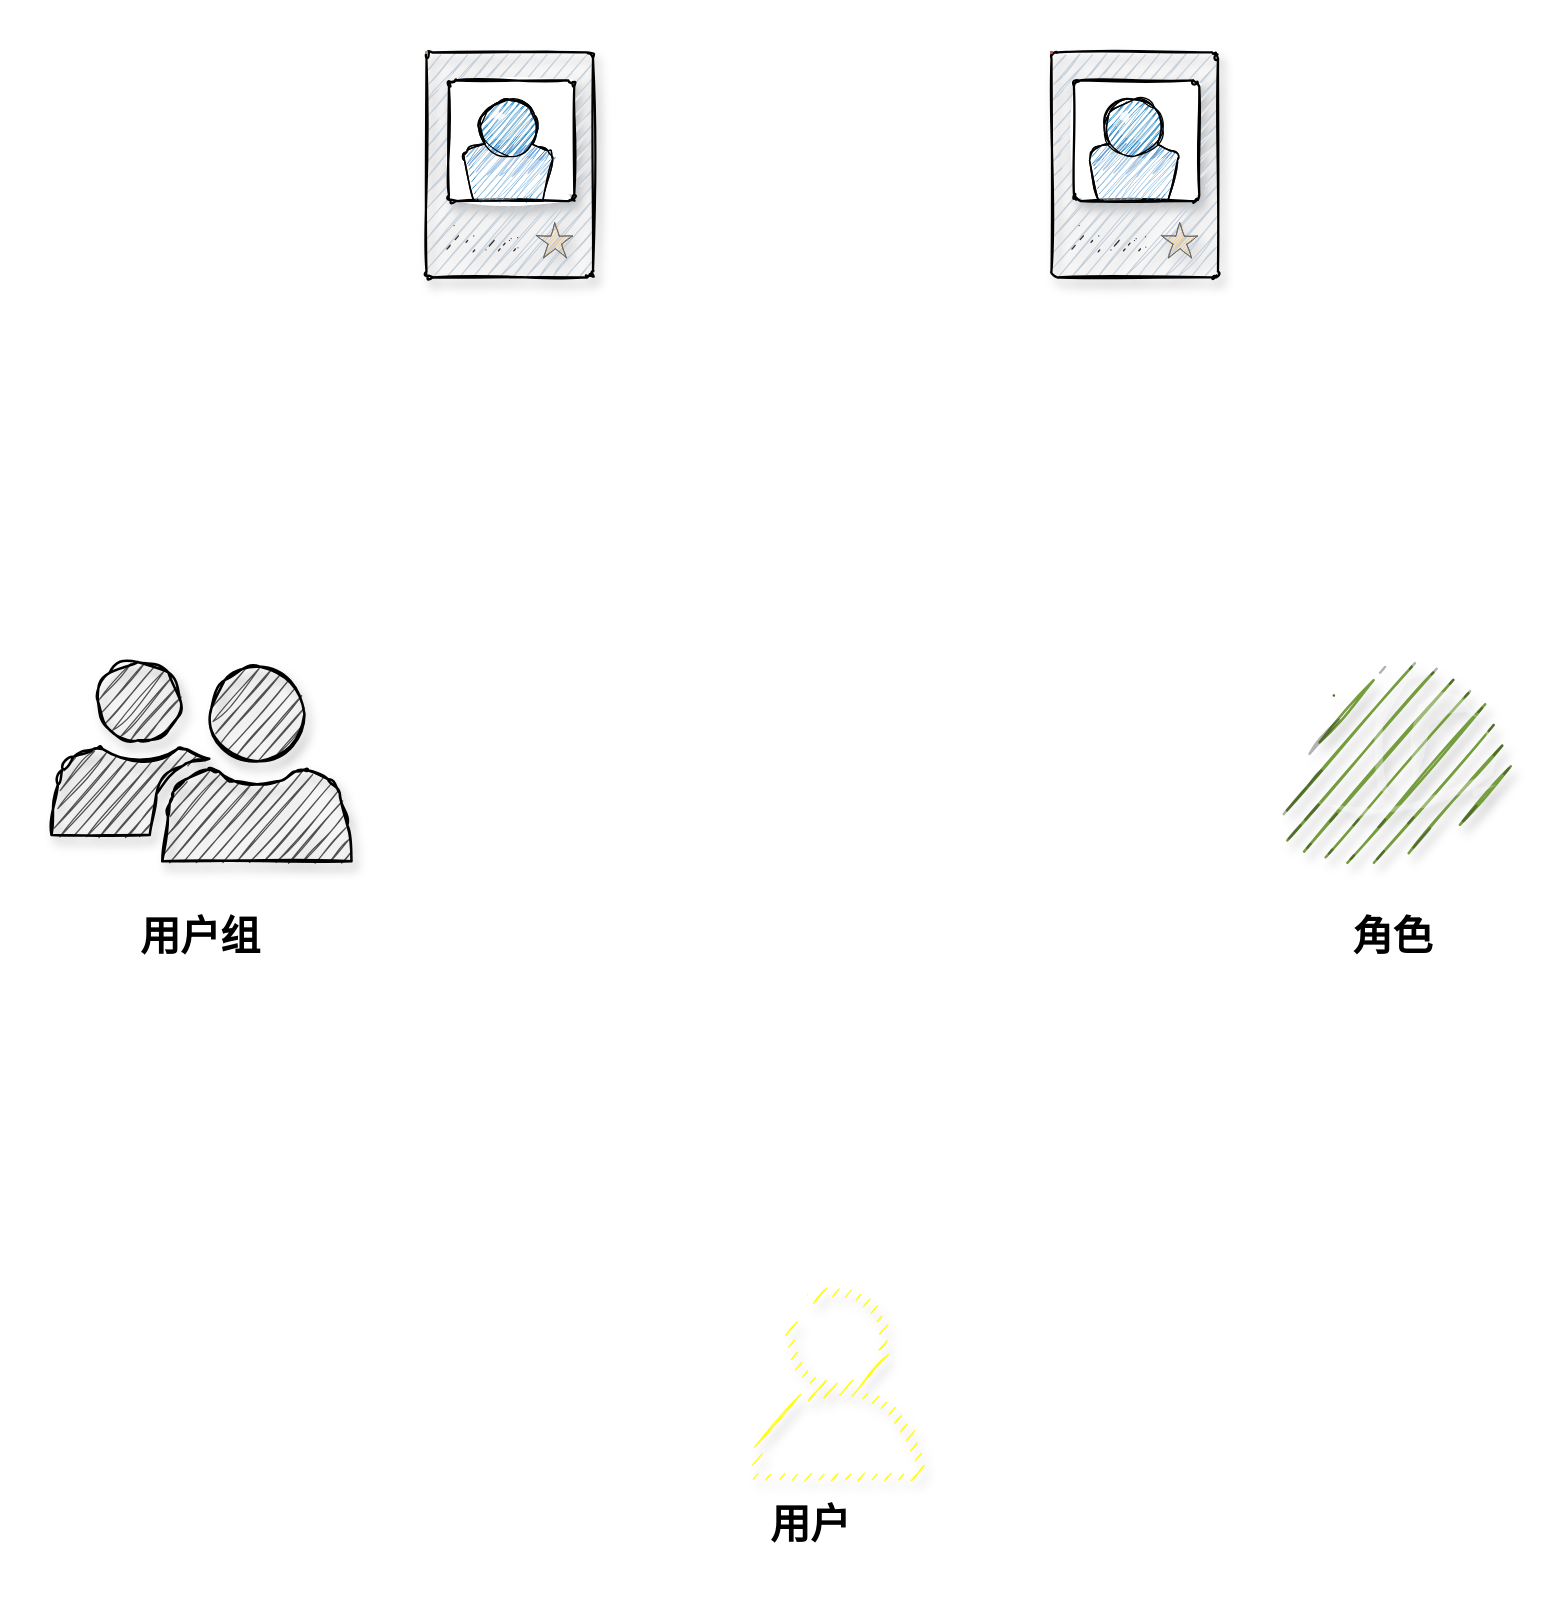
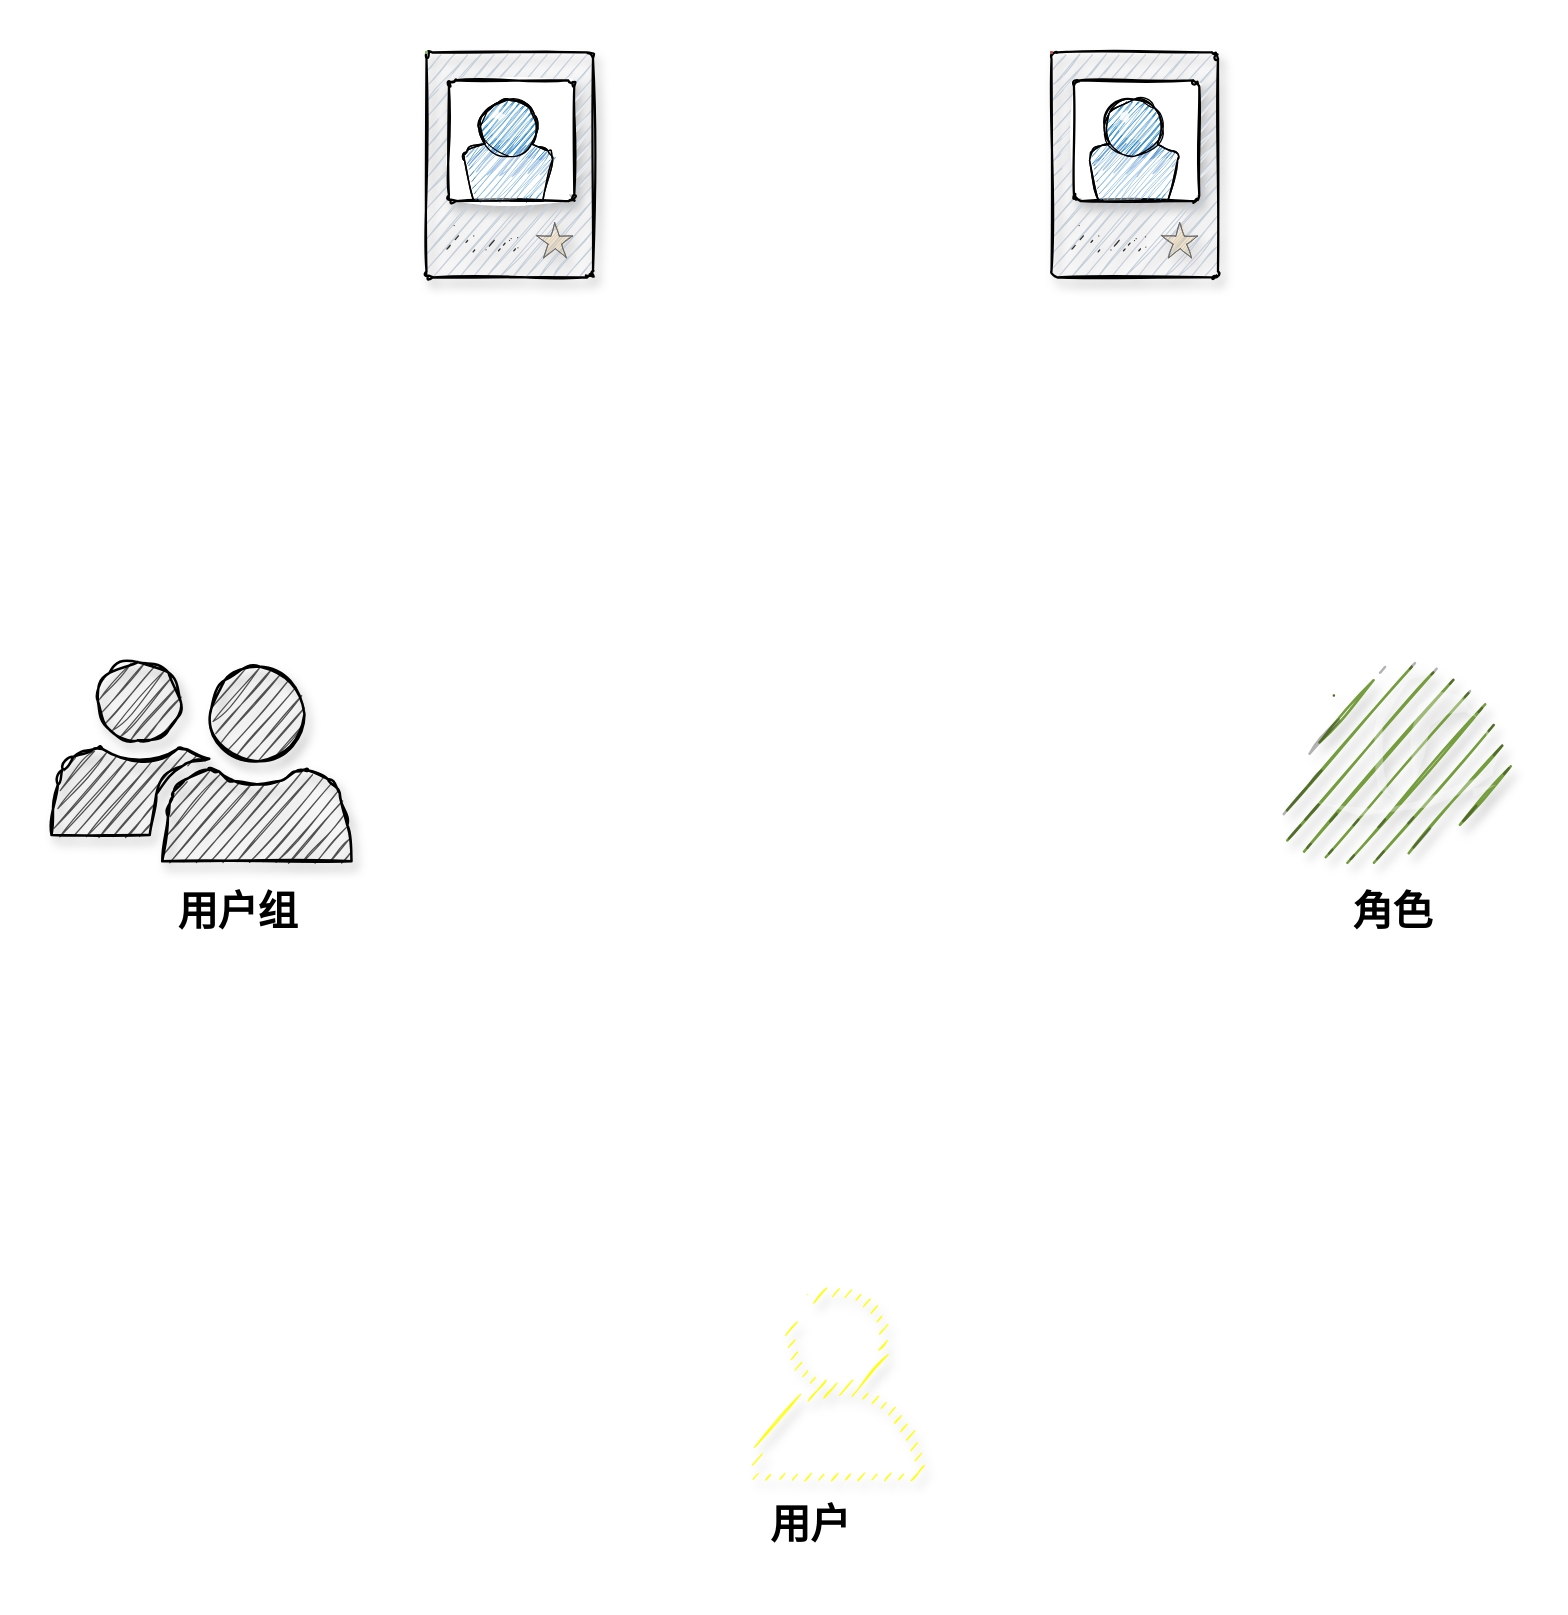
node "用户组": moved (201, 936) -> (239, 911)
node "角色": moved (1394, 936) -> (1394, 911)
